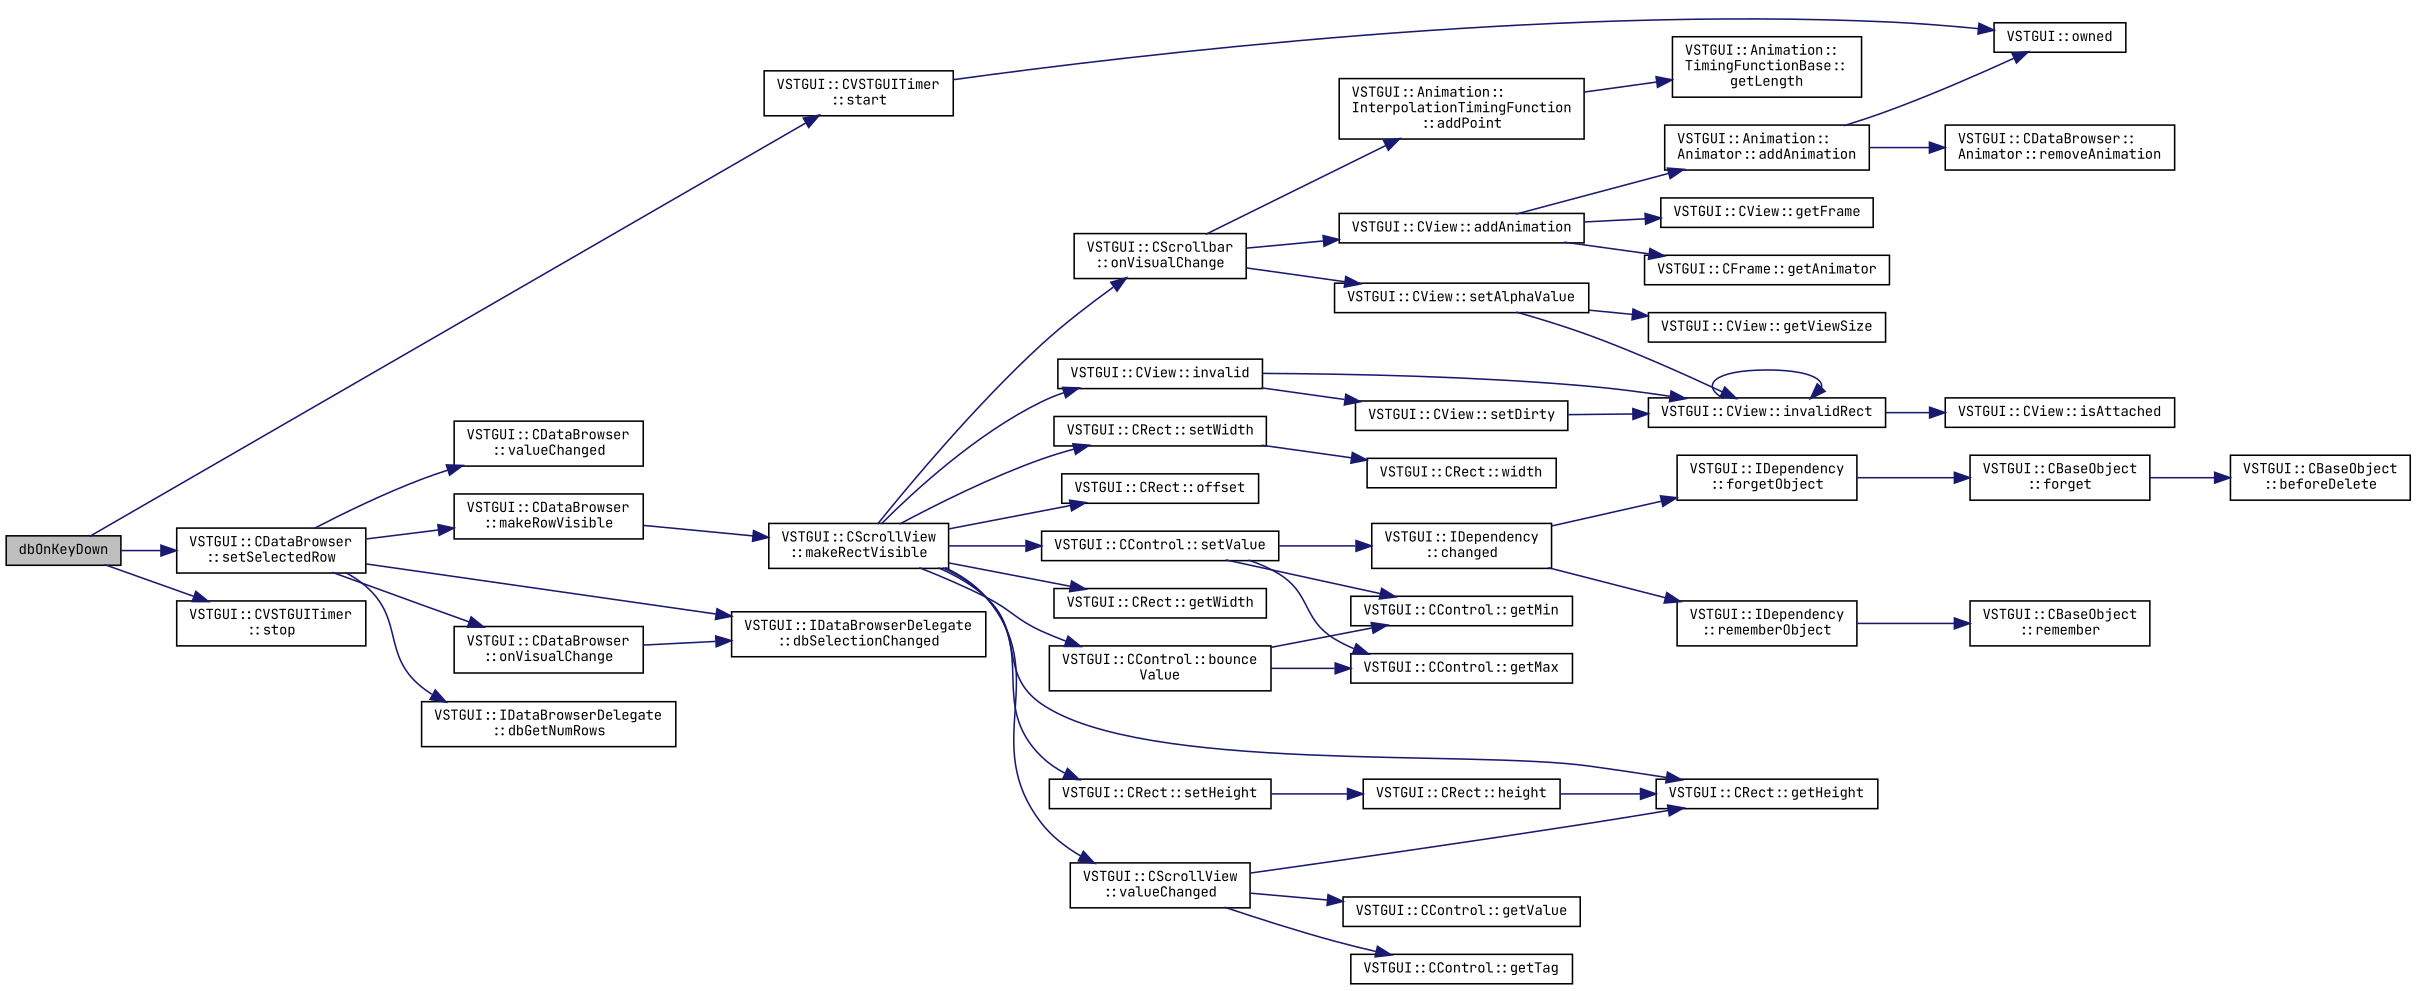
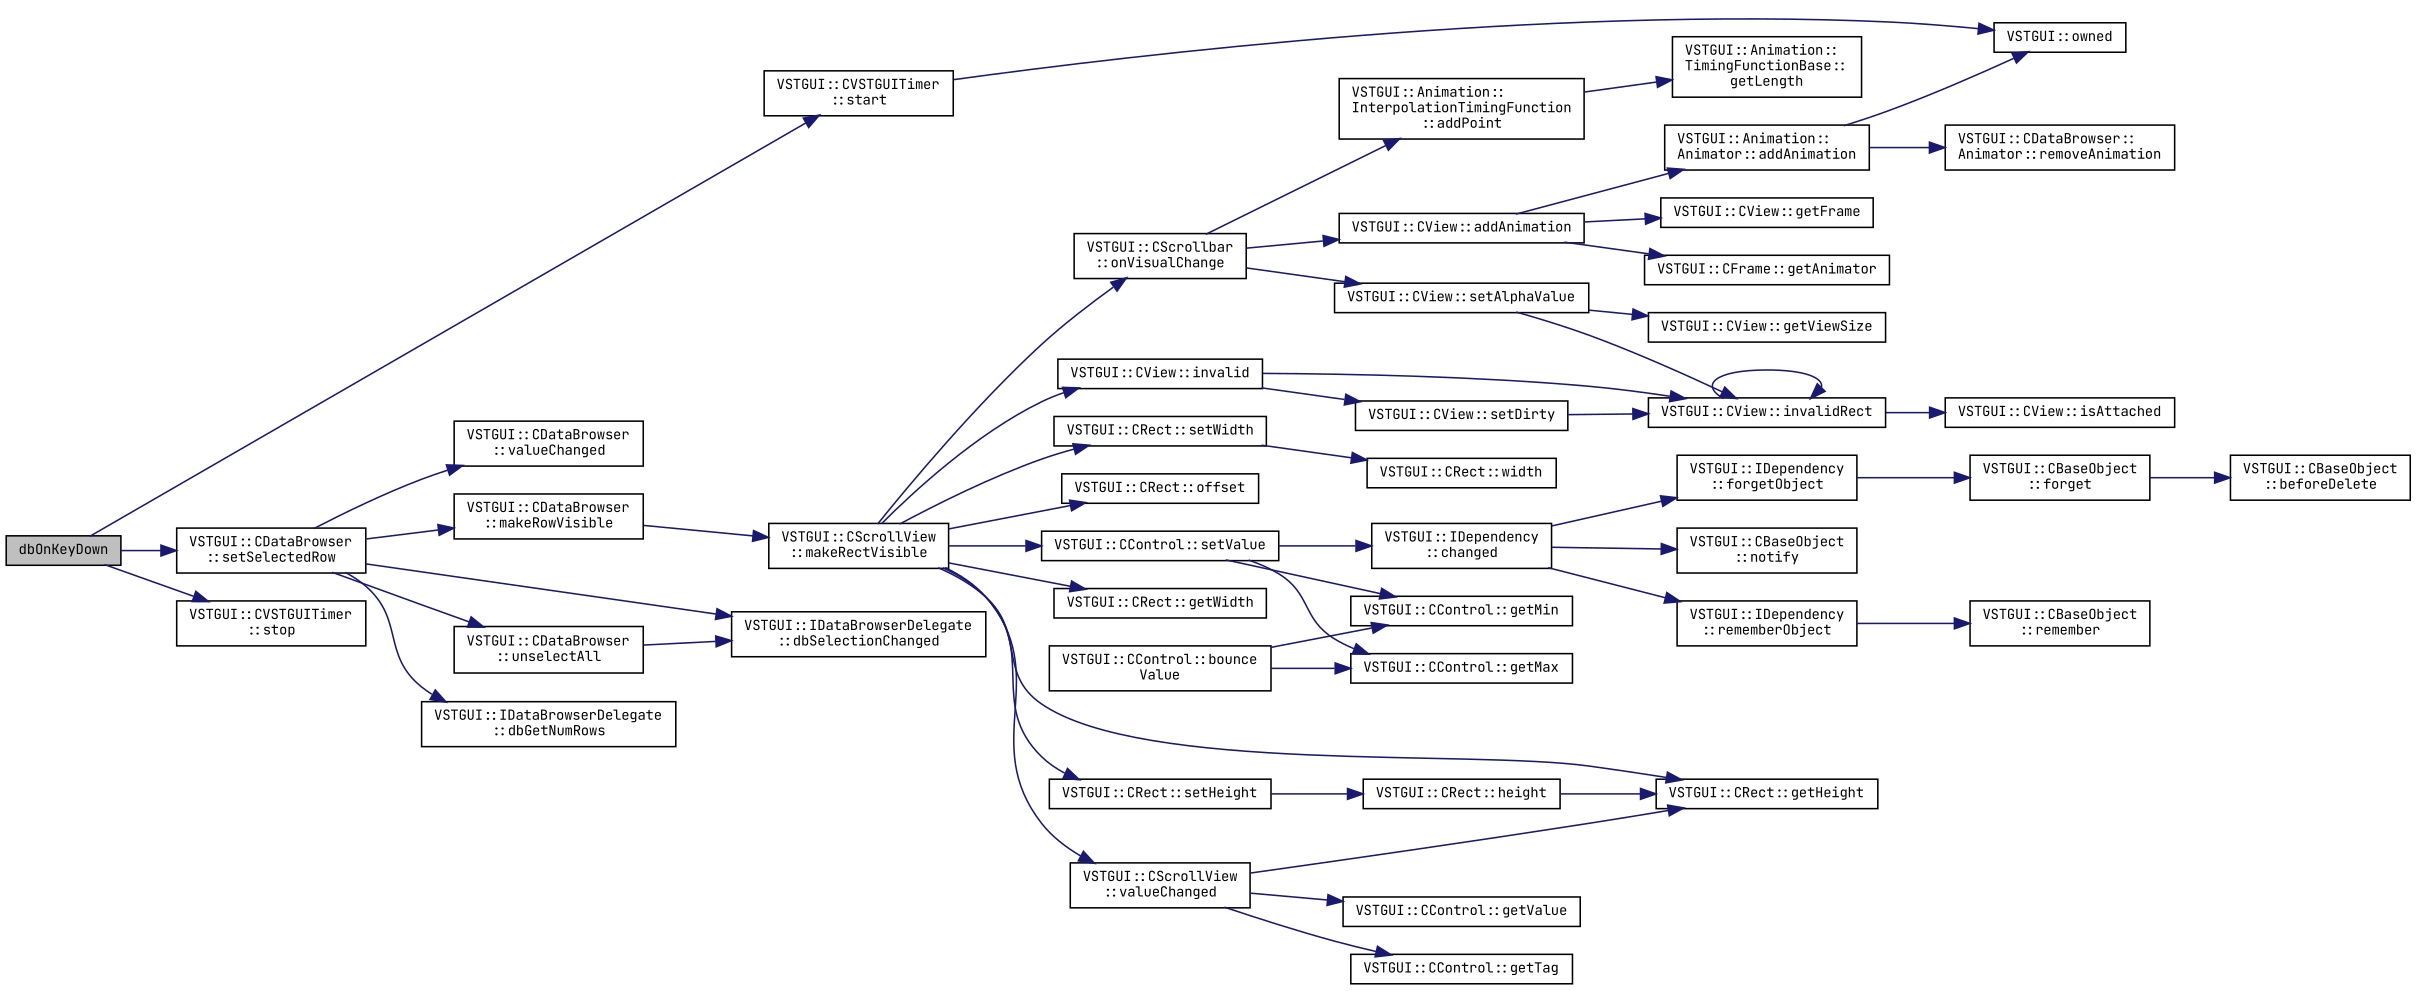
node "VSTGUI::CBaseObject ::notify": added
edge "VSTGUI::CScrollView ::makeRectVisible" -> "VSTGUI::CControl::bounce Value": removed
node "VSTGUI::CDataBrowser ::onVisualChange": label "VSTGUI::CDataBrowser ::onVisualChange" -> "VSTGUI::CDataBrowser ::unselectAll"
